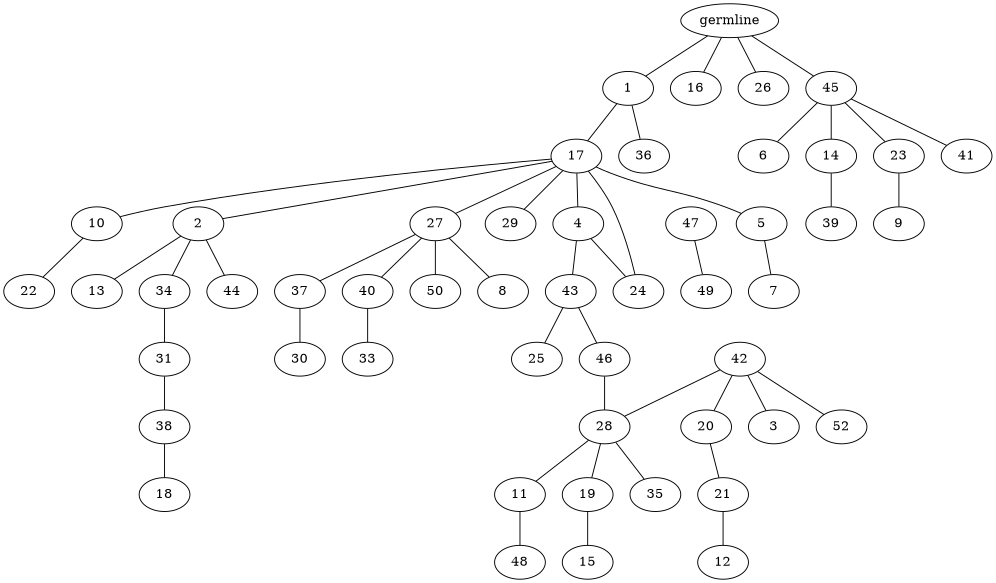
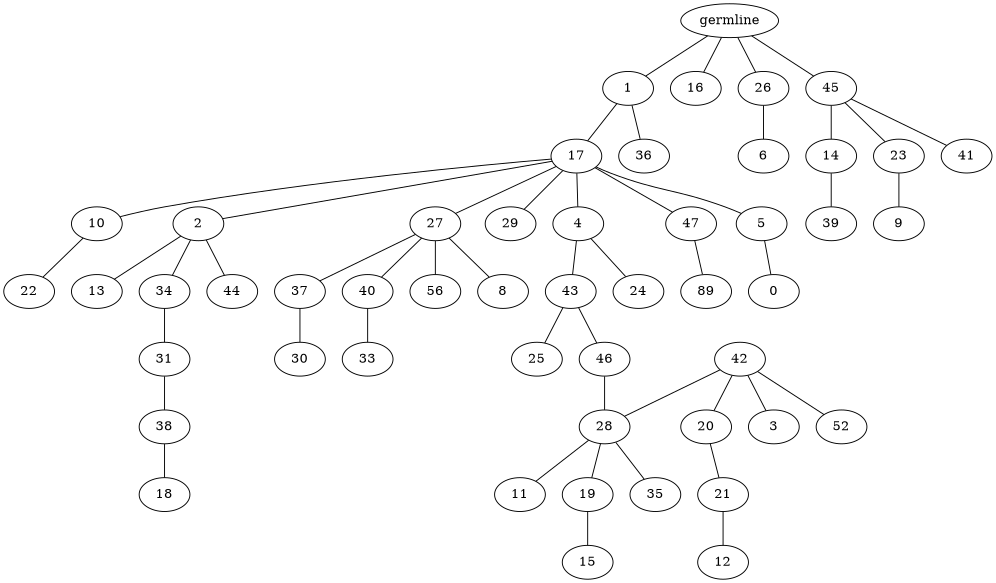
edge "45" -- "6": now "26" -- "6"
edge "17" -- "24": now "17" -- "47"
node "50": label "50" -> "56"
node "49": label "49" -> "89"
node "7": label "7" -> "0"
node "48": removed
